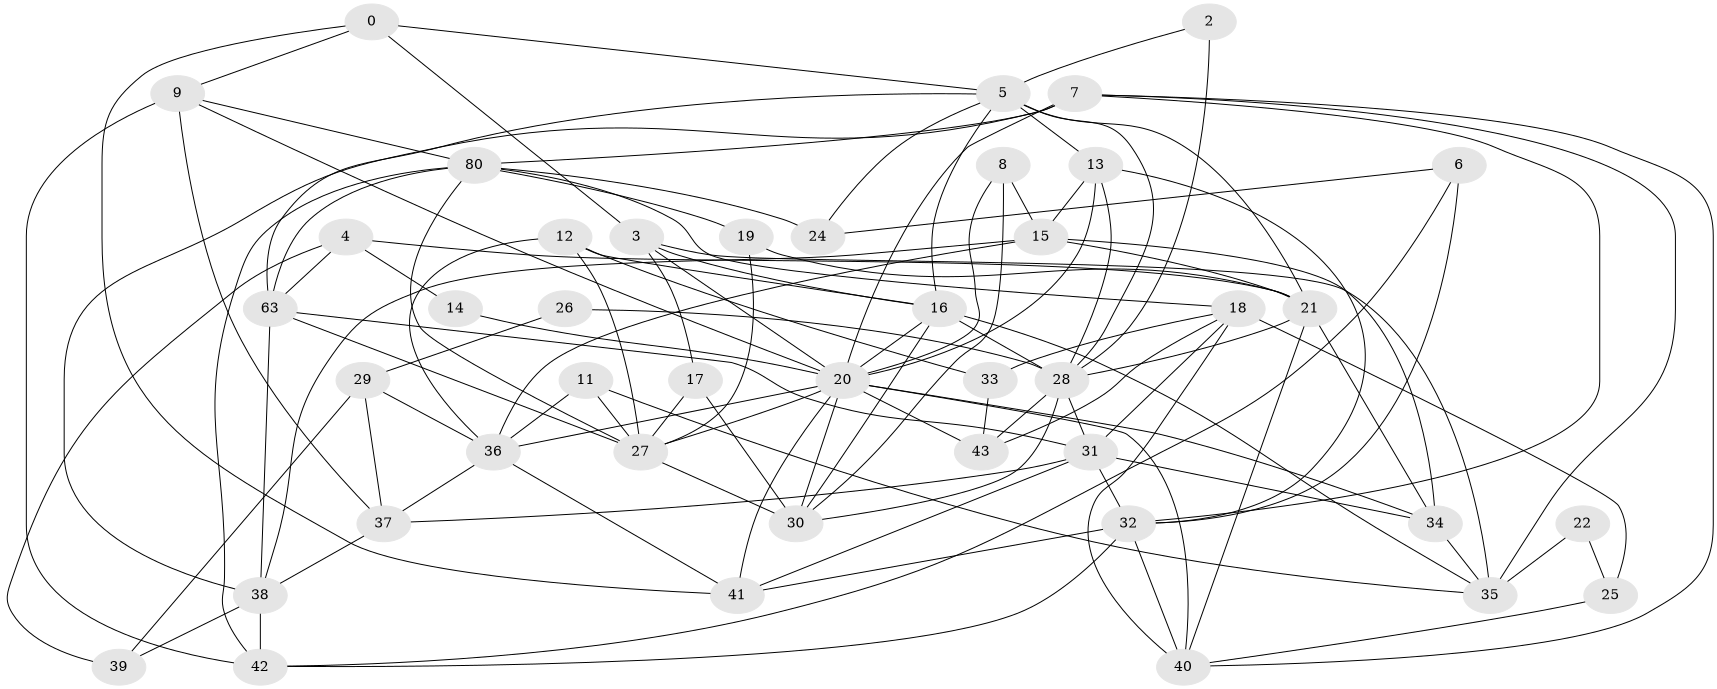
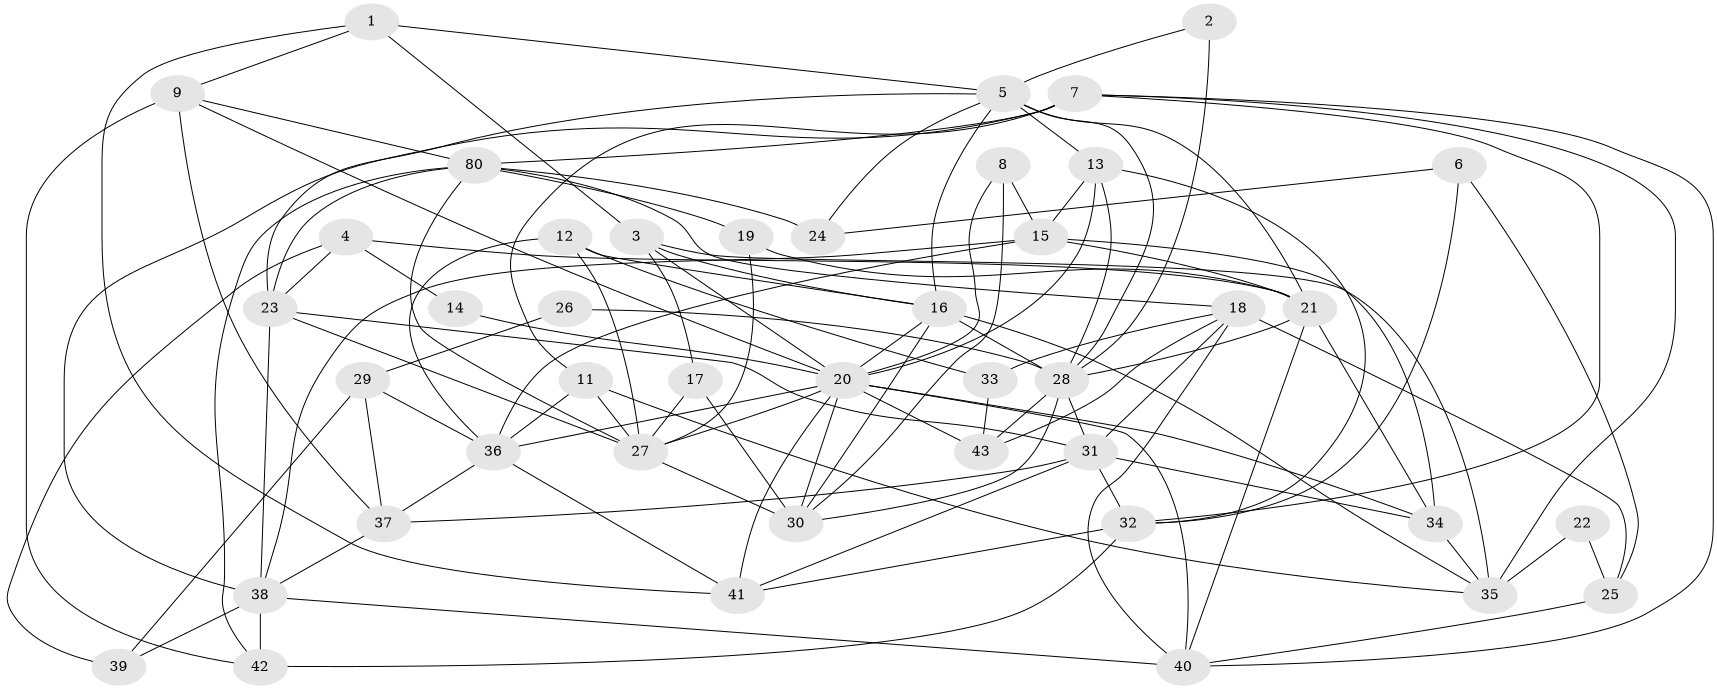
node "0": label "0" -> "1"
edge "7" -- "20": now "7" -- "11"
node "63": label "63" -> "23"
edge "6" -- "42": now "6" -- "25"
edge "32" -- "40": now "38" -- "40"
